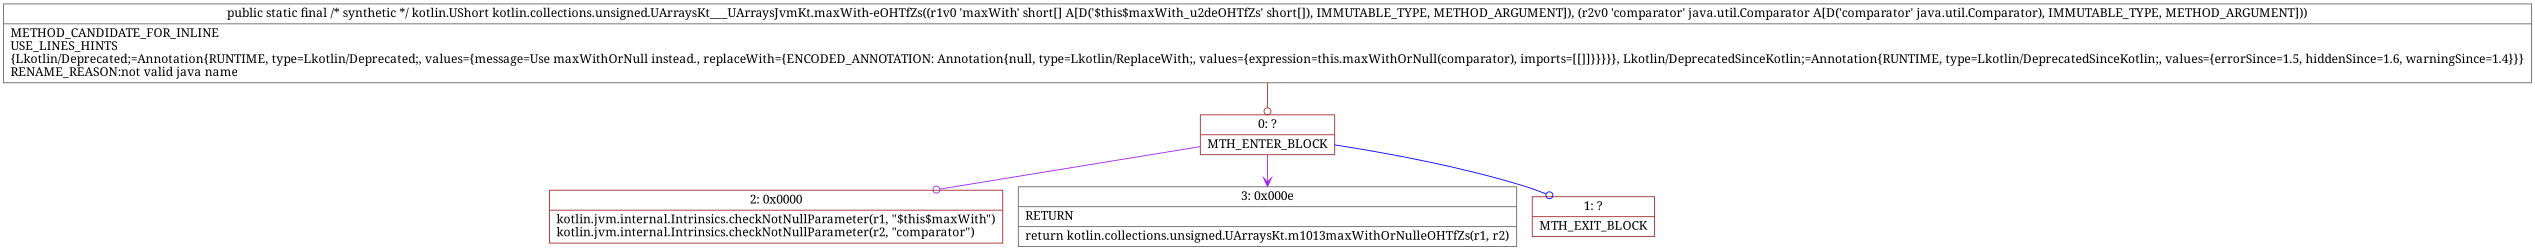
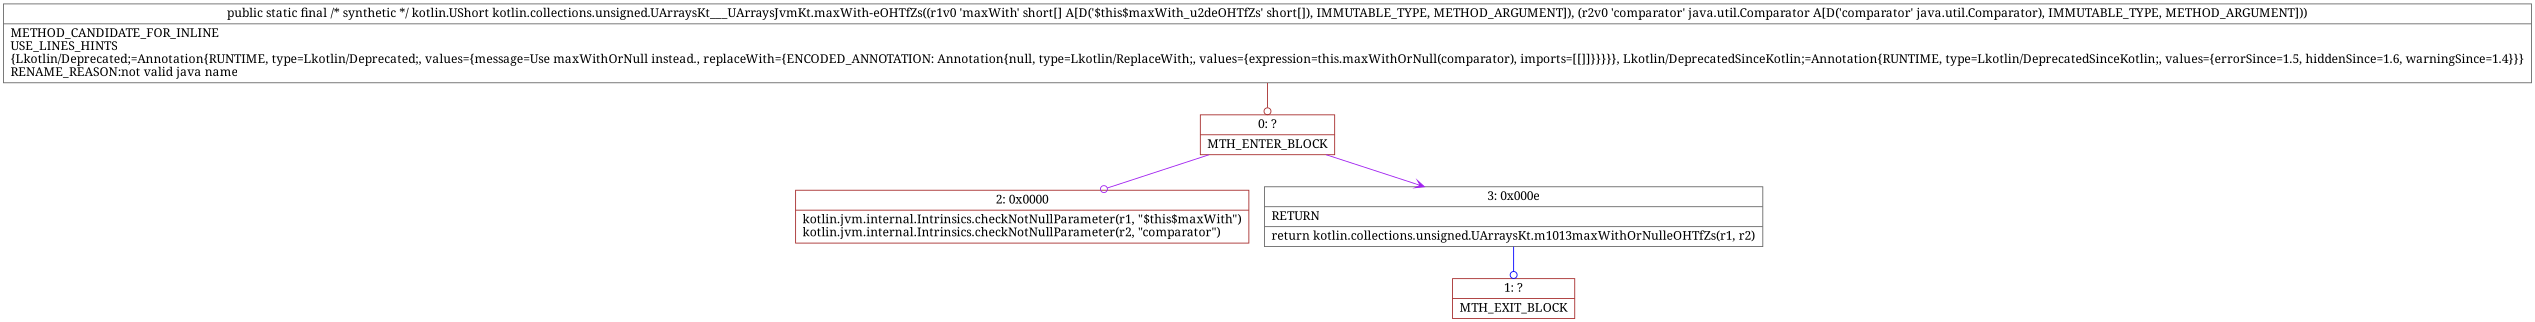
edge "0: ?" -> "1: ?": now "3: 0x000e" -> "1: ?"
